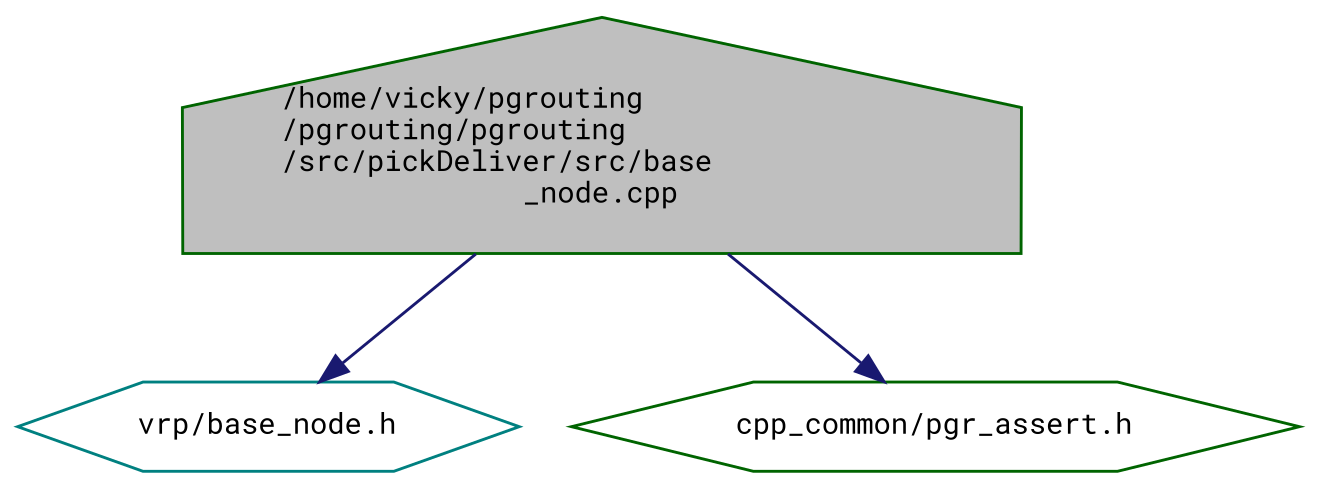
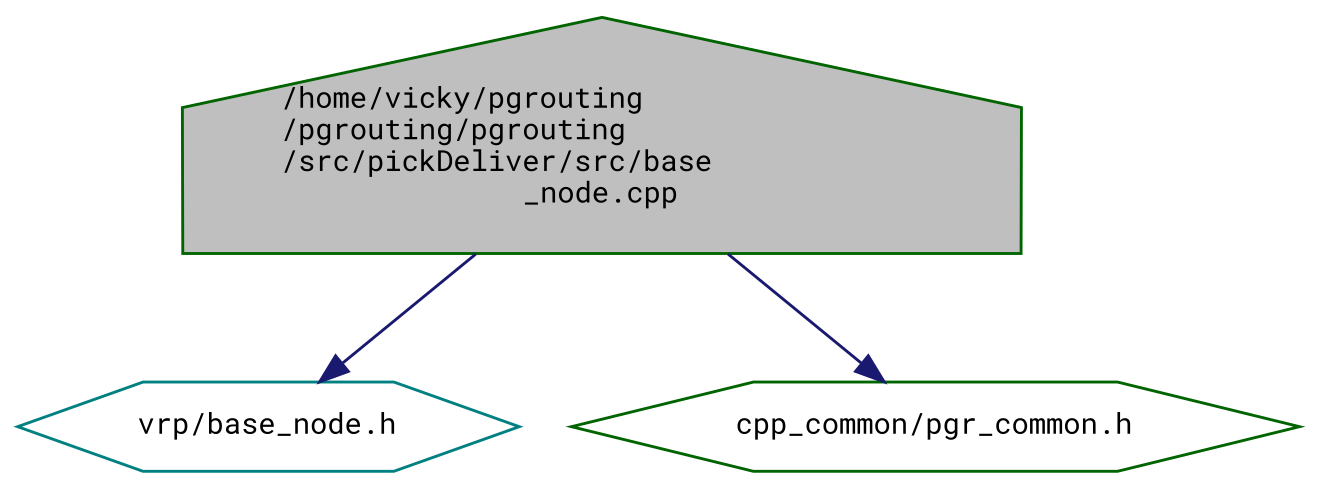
node "cpp_common/pgr_assert.h": label "cpp_common/pgr_assert.h" -> "cpp_common/pgr_common.h"
